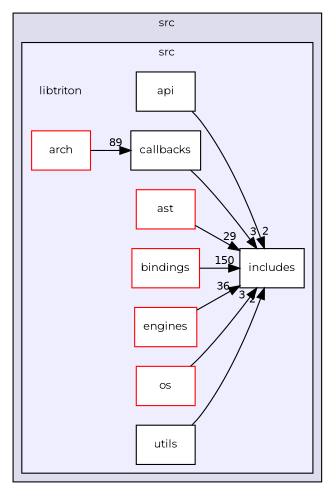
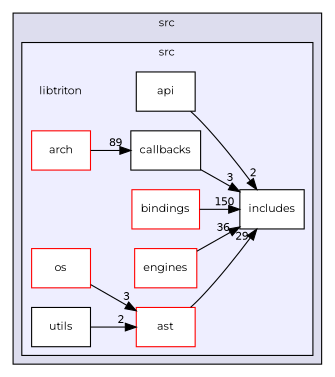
edge "os" -> "includes": now "os" -> "ast"
edge "utils" -> "includes": now "utils" -> "ast"
